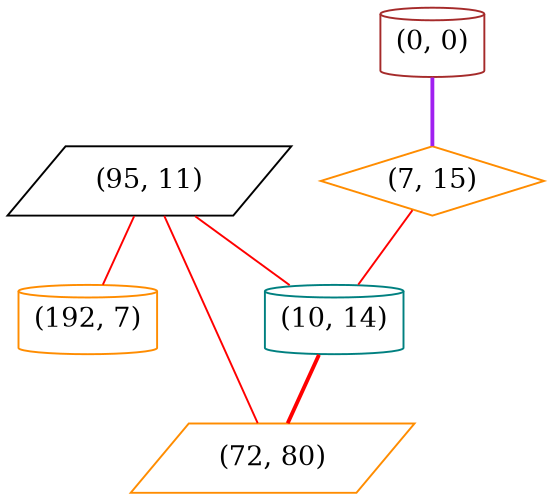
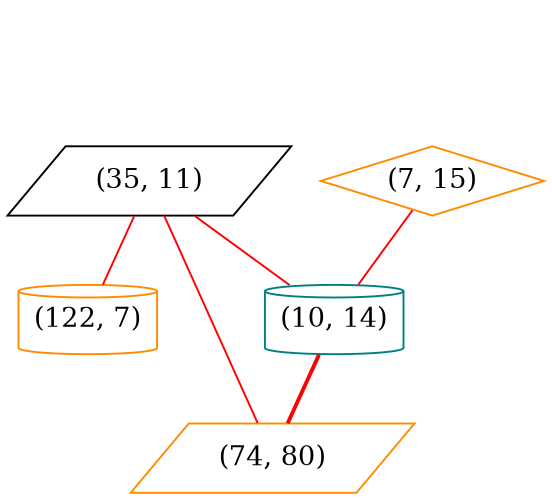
node "(0, 0)": removed
node "(95, 11)": label "(95, 11)" -> "(35, 11)"
node "(192, 7)": label "(192, 7)" -> "(122, 7)"
node "(72, 80)": label "(72, 80)" -> "(74, 80)"
